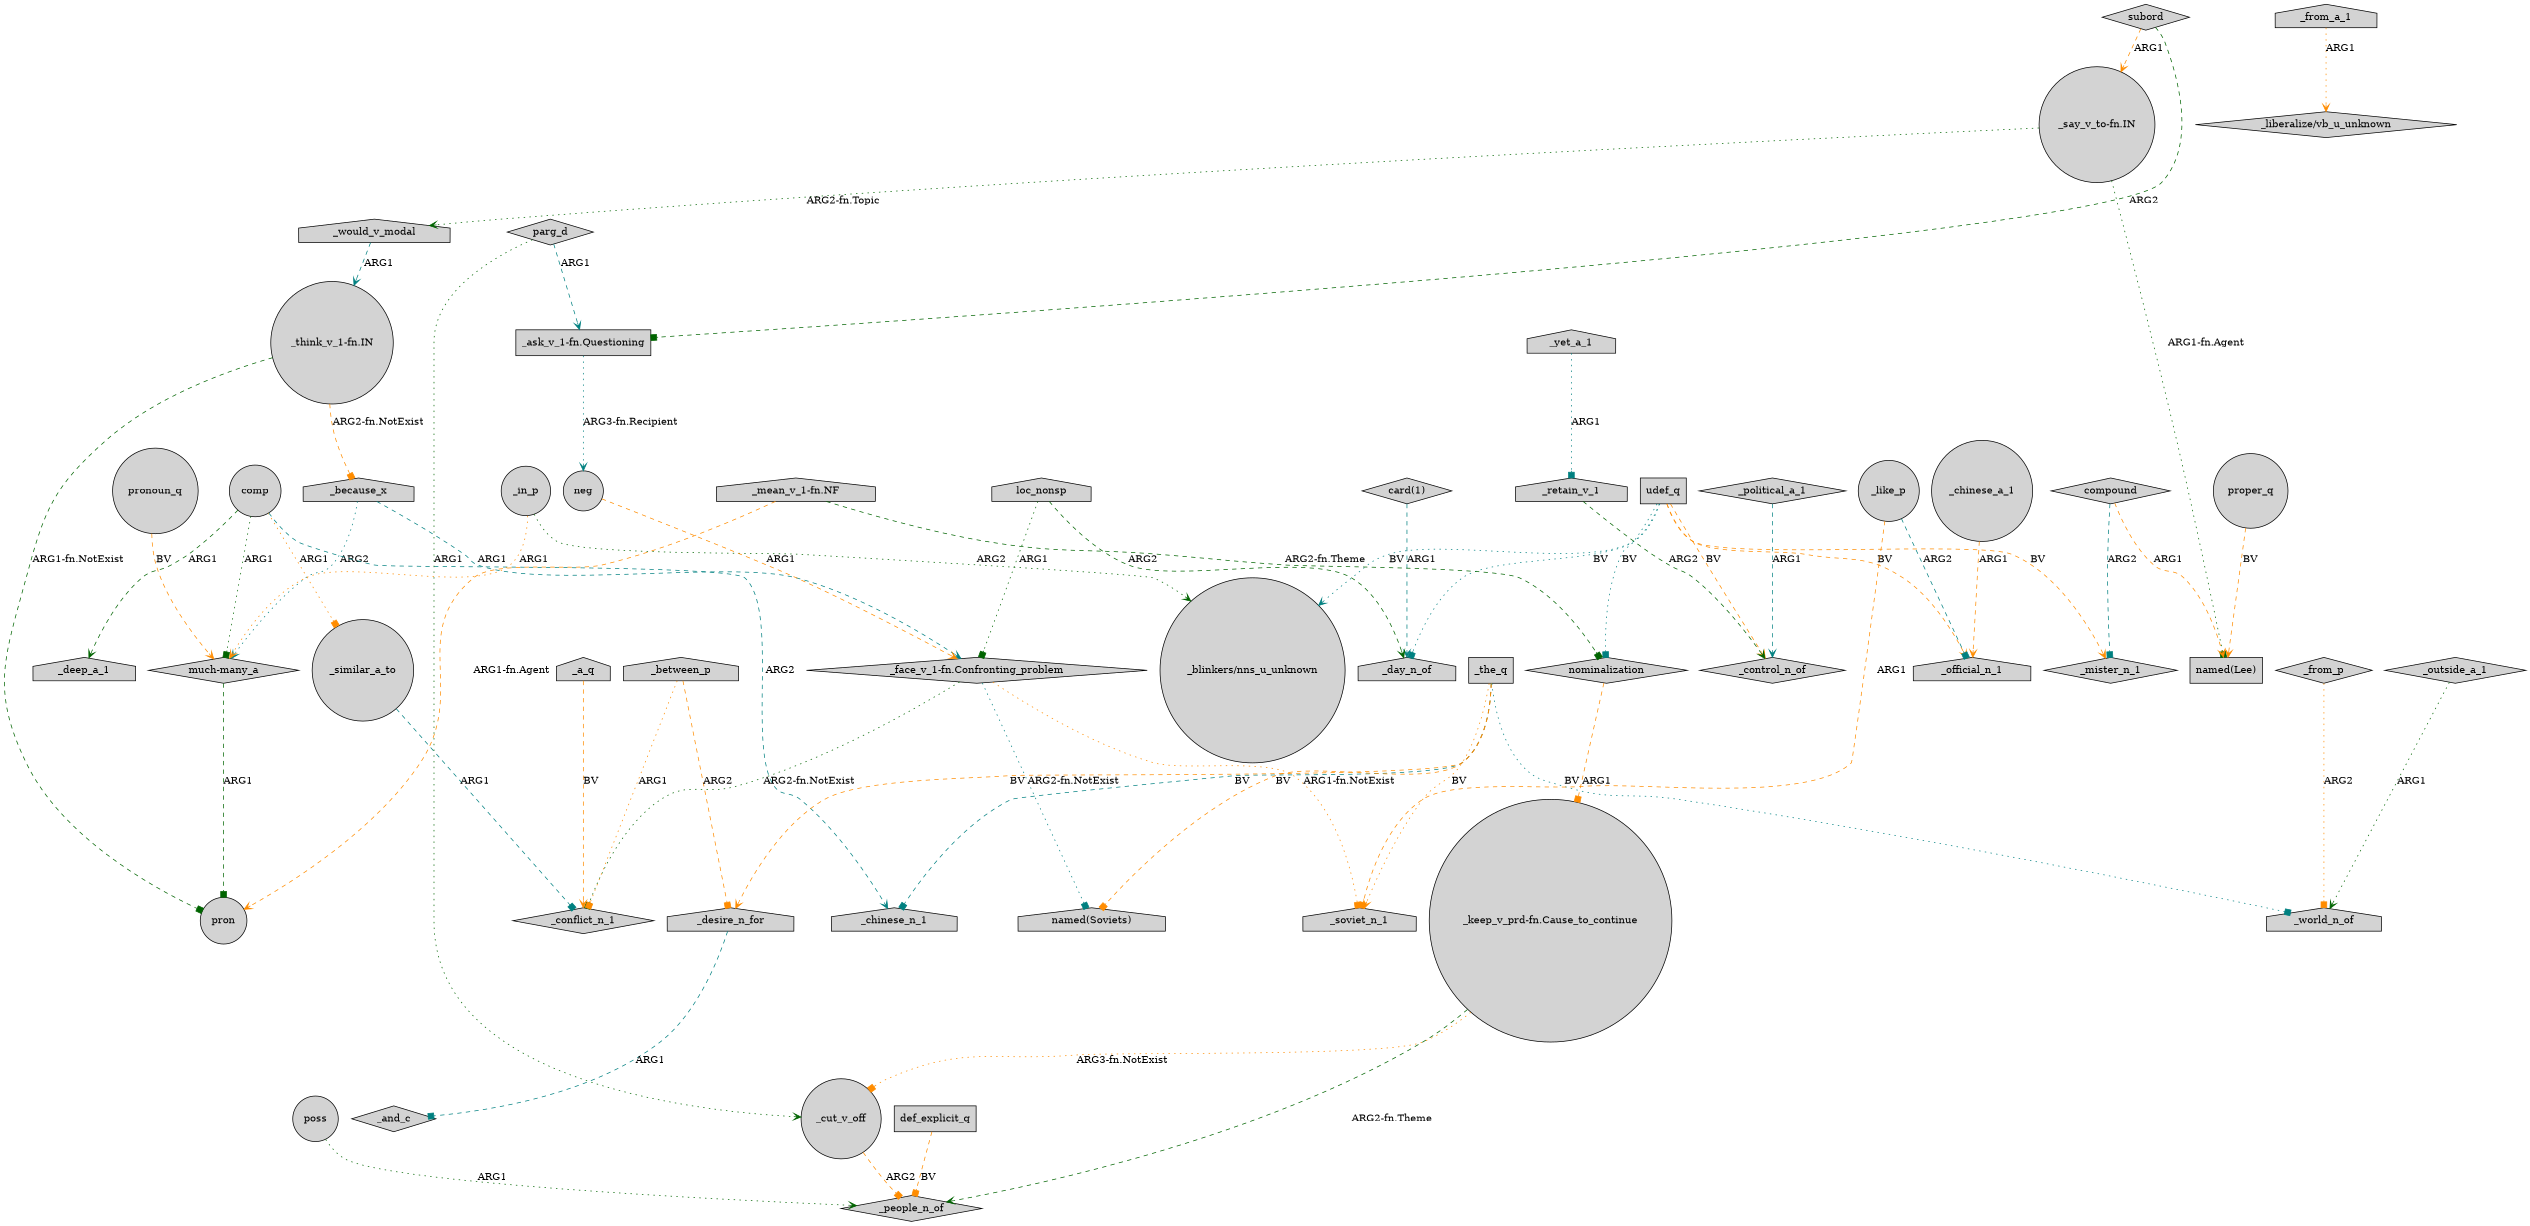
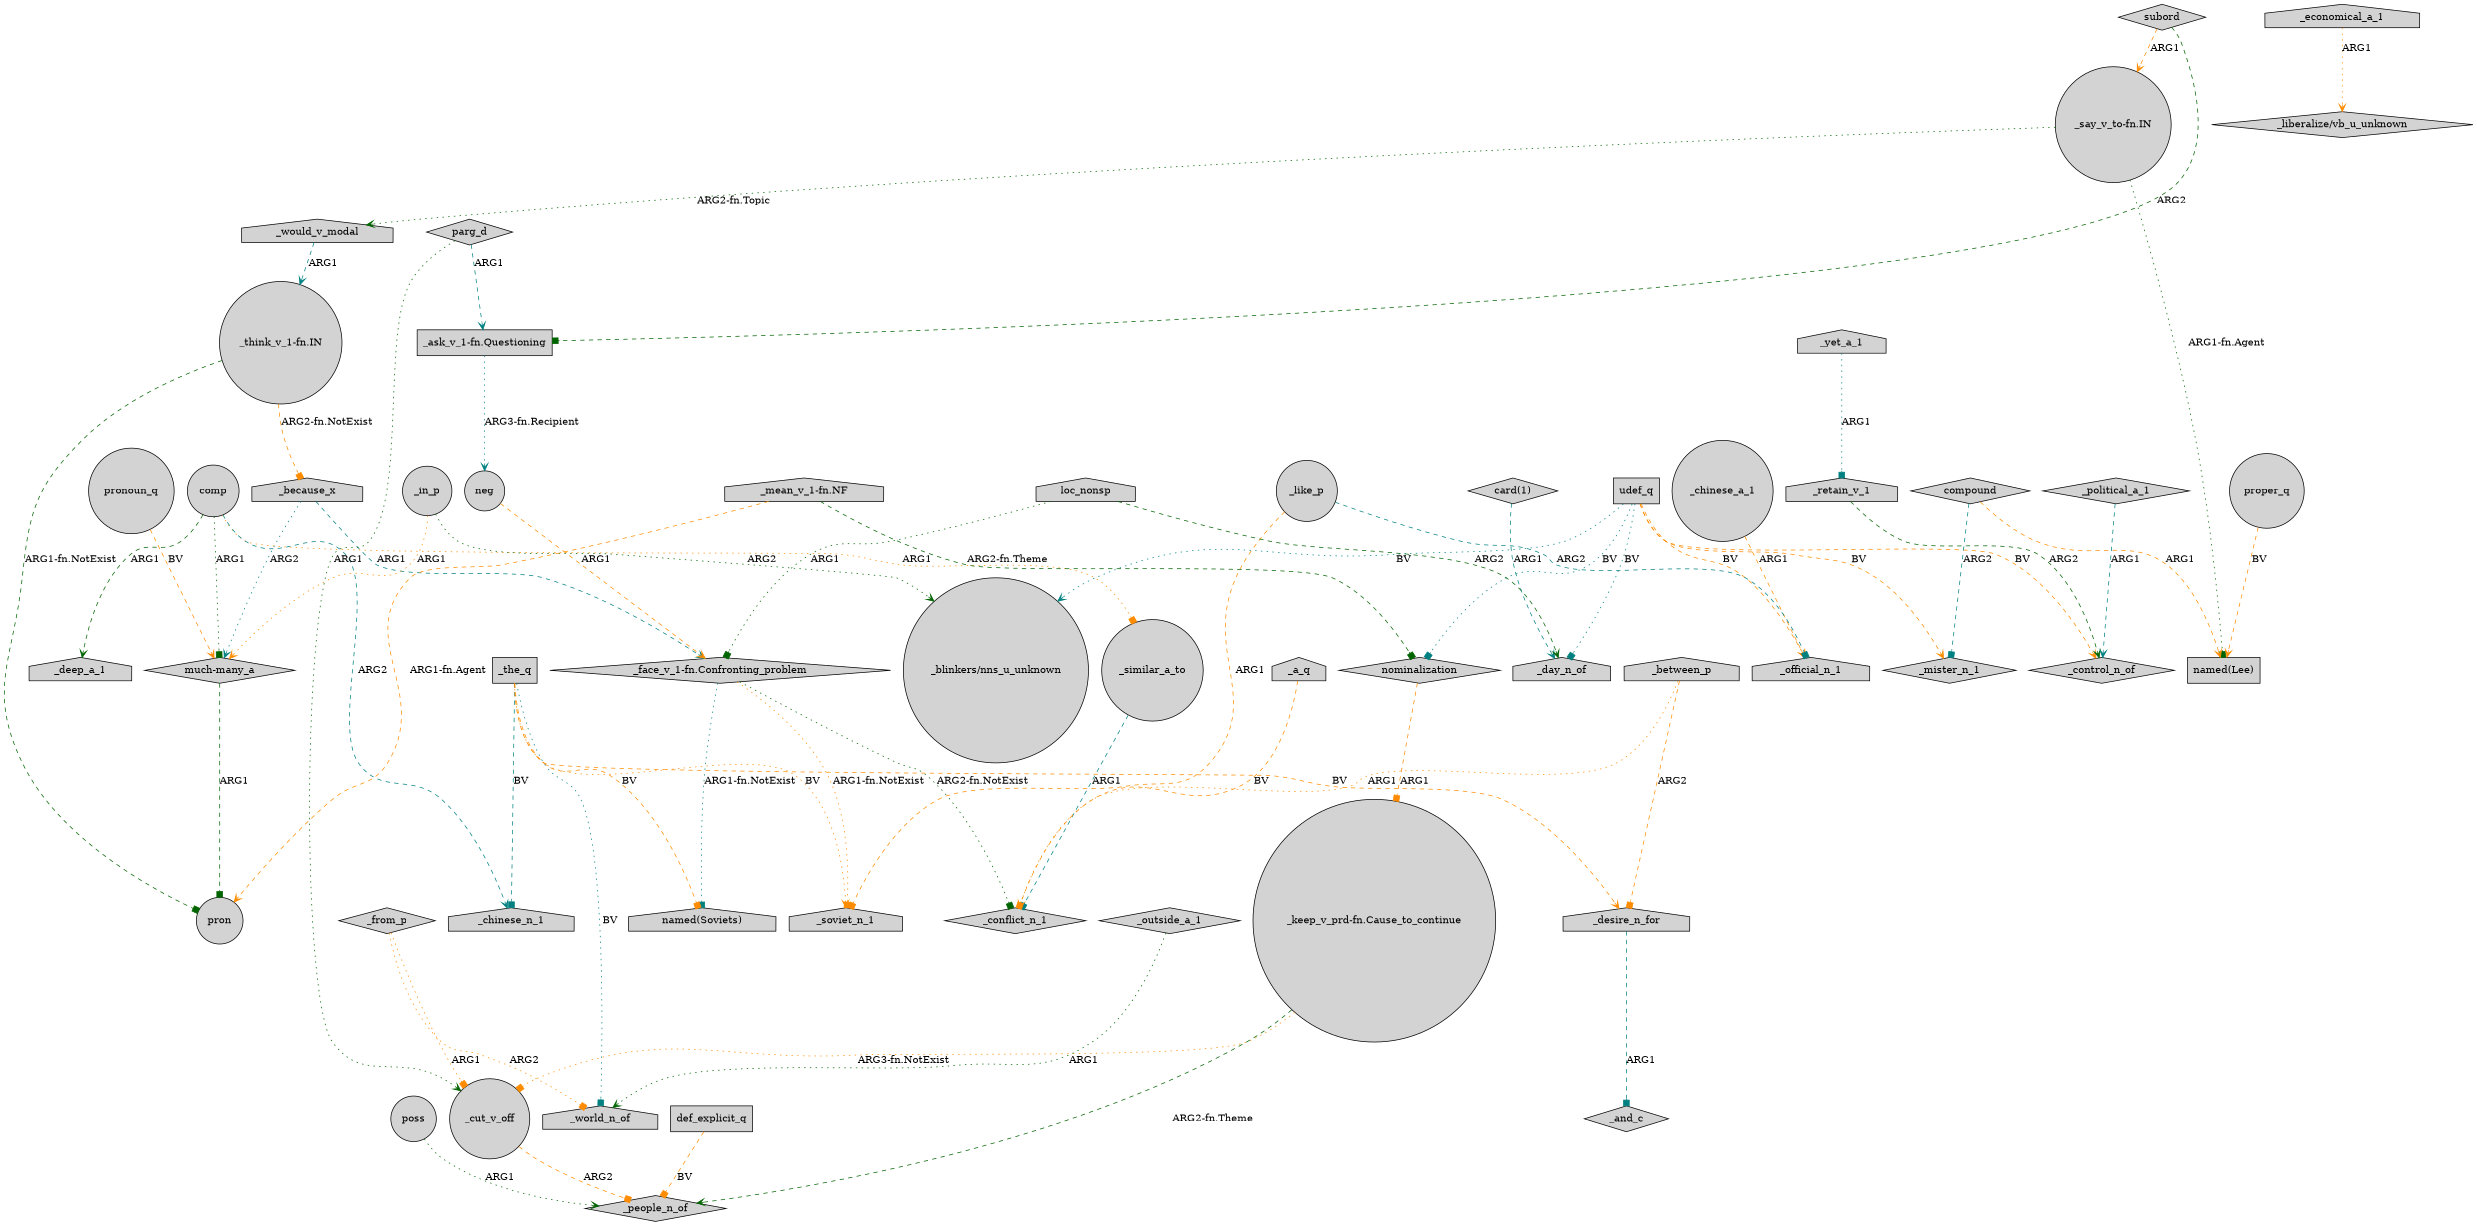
node "_from_a_1": label "_from_a_1" -> "_economical_a_1"
edge "_face_v_1-fn.Confronting_problem" -> "named(Soviets)": label "ARG2-fn.NotExist" -> "ARG1-fn.NotExist"
edge "_from_p" -> "_cut_v_off": added, label "ARG1"
